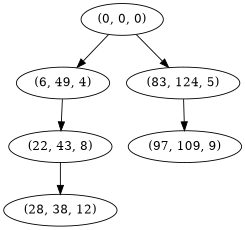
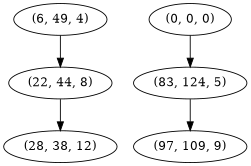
edge "(0, 0, 0)" -> "(6, 49, 4)": removed
node "(22, 43, 8)": label "(22, 43, 8)" -> "(22, 44, 8)"
